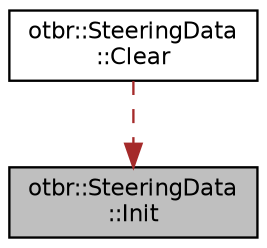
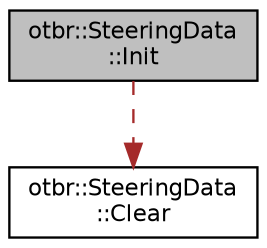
edge "otbr::SteeringData ::Clear" -> "otbr::SteeringData ::Init": reversed
